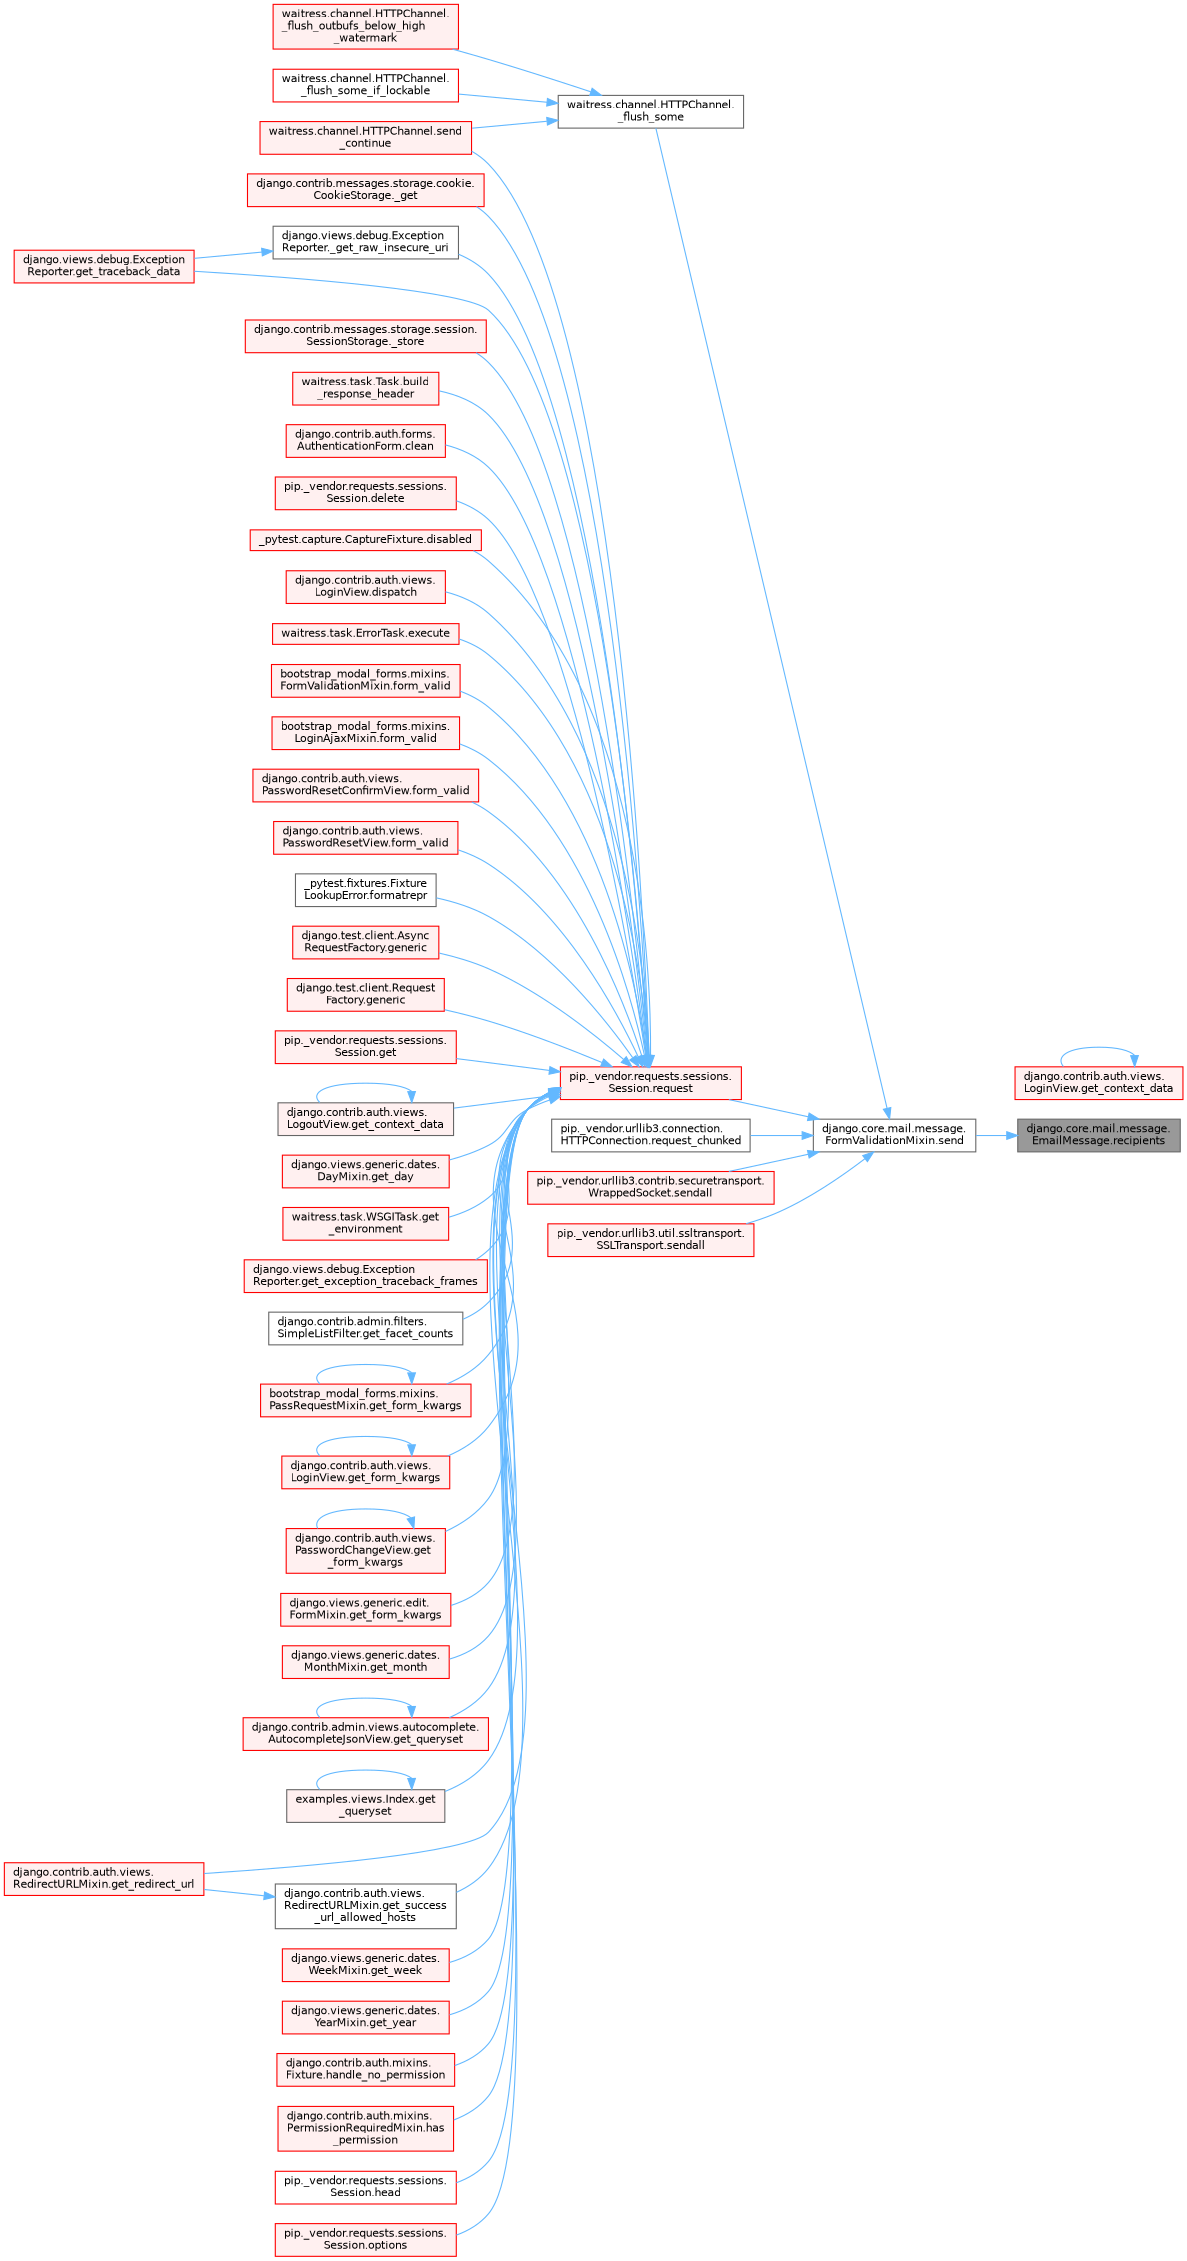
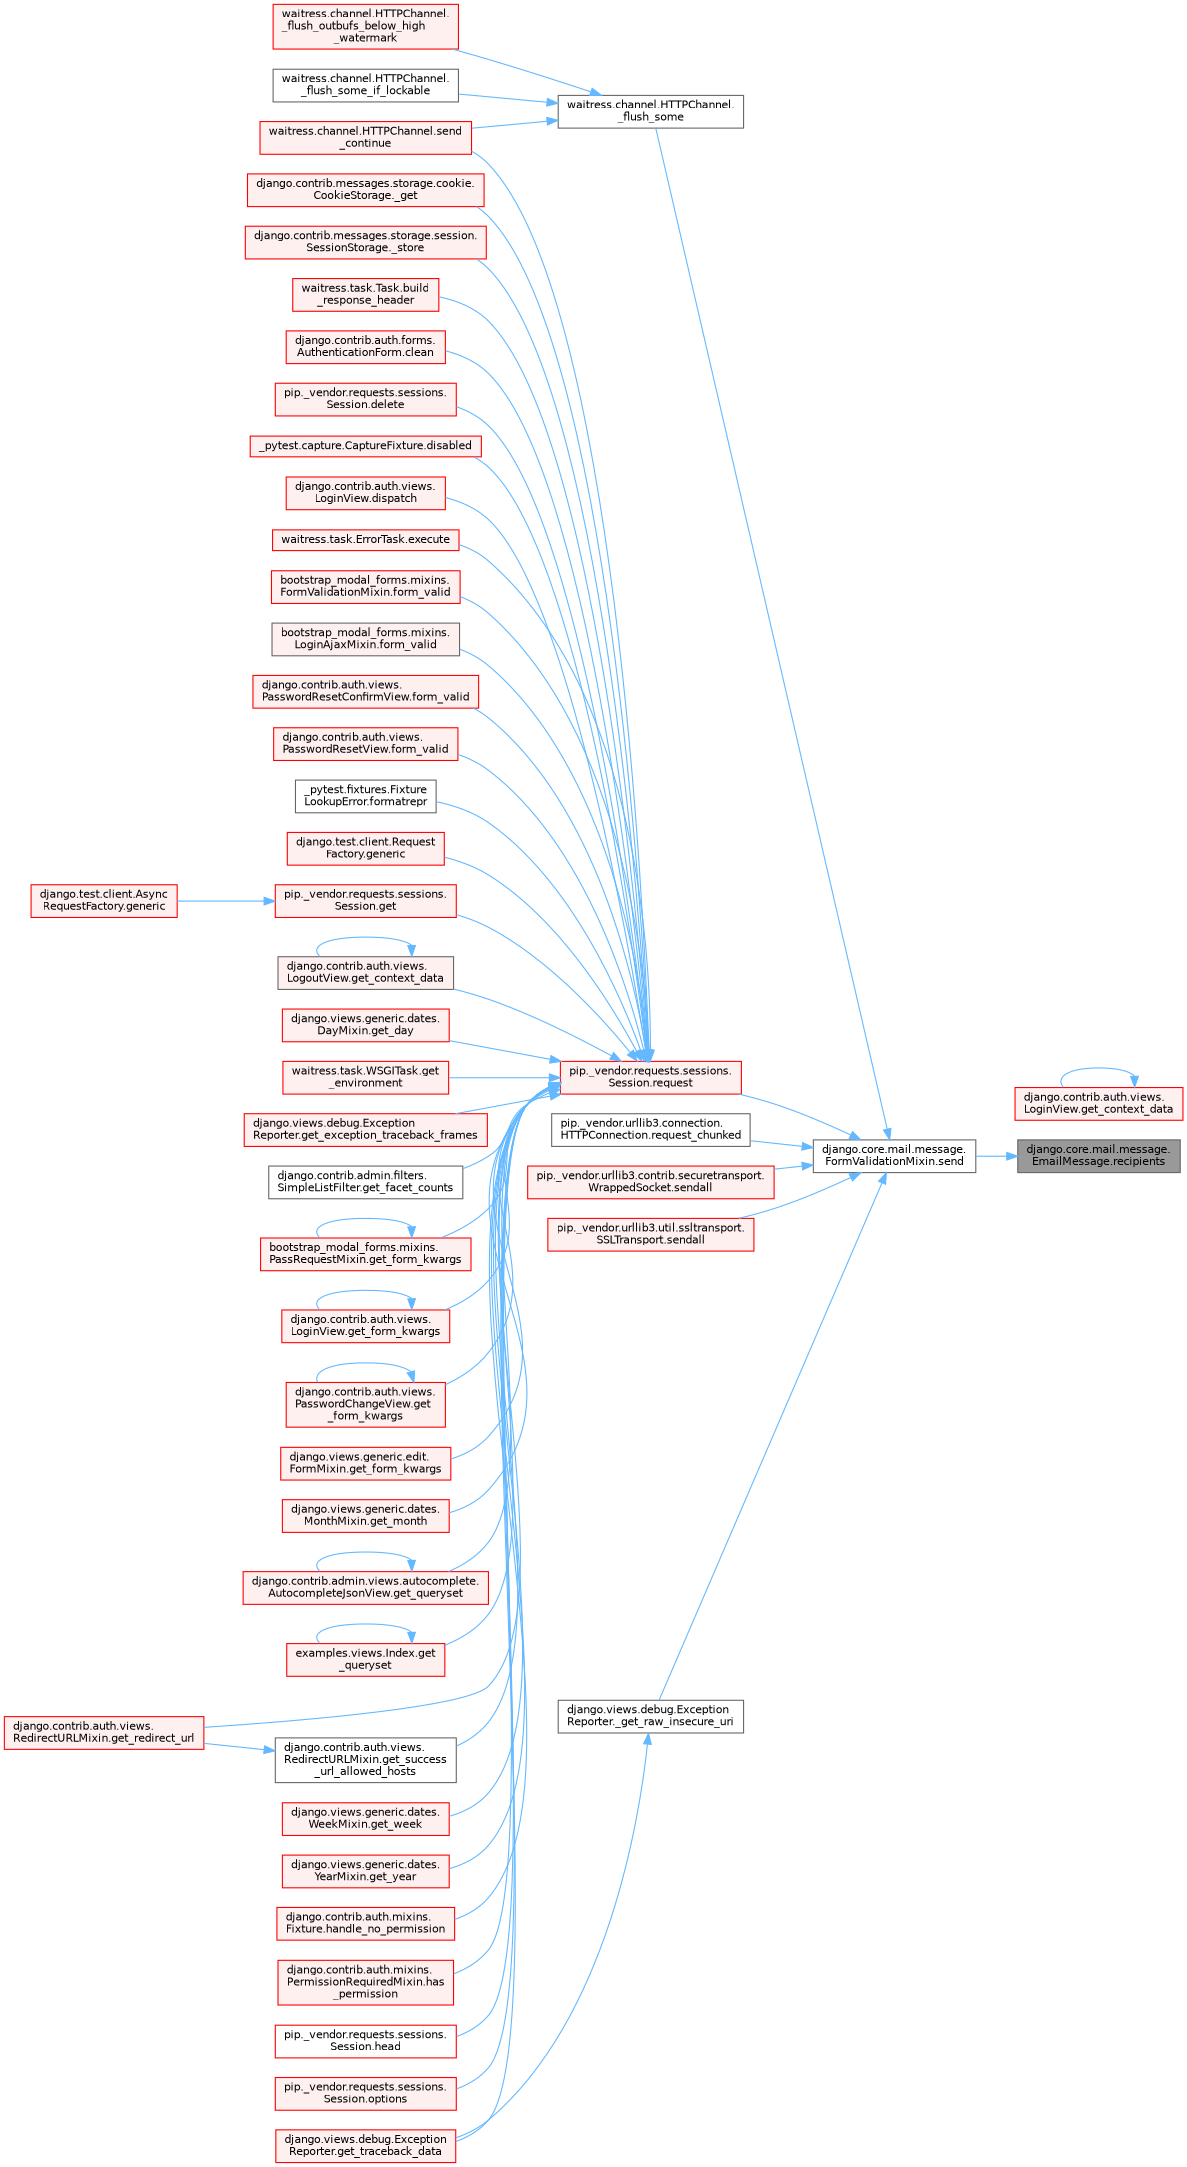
node "waitress.channel.HTTPChannel. _flush_some_if_lockable": color red -> grey40
edge "django.views.debug.Exception Reporter._get_raw_insecure_uri" -> "pip._vendor.requests.sessions. Session.request": now "django.views.debug.Exception Reporter._get_raw_insecure_uri" -> "django.core.mail.message. FormValidationMixin.send"
node "bootstrap_modal_forms.mixins. LoginAjaxMixin.form_valid": color red -> grey40
edge "django.test.client.Async RequestFactory.generic" -> "pip._vendor.requests.sessions. Session.request": now "django.test.client.Async RequestFactory.generic" -> "pip._vendor.requests.sessions. Session.get"
node "examples.views.Index.get _queryset": color grey40 -> red
